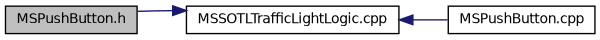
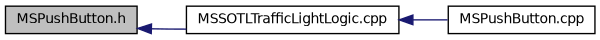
edge "MSPushButton.h" -> "MSSOTLTrafficLightLogic.cpp": reversed
